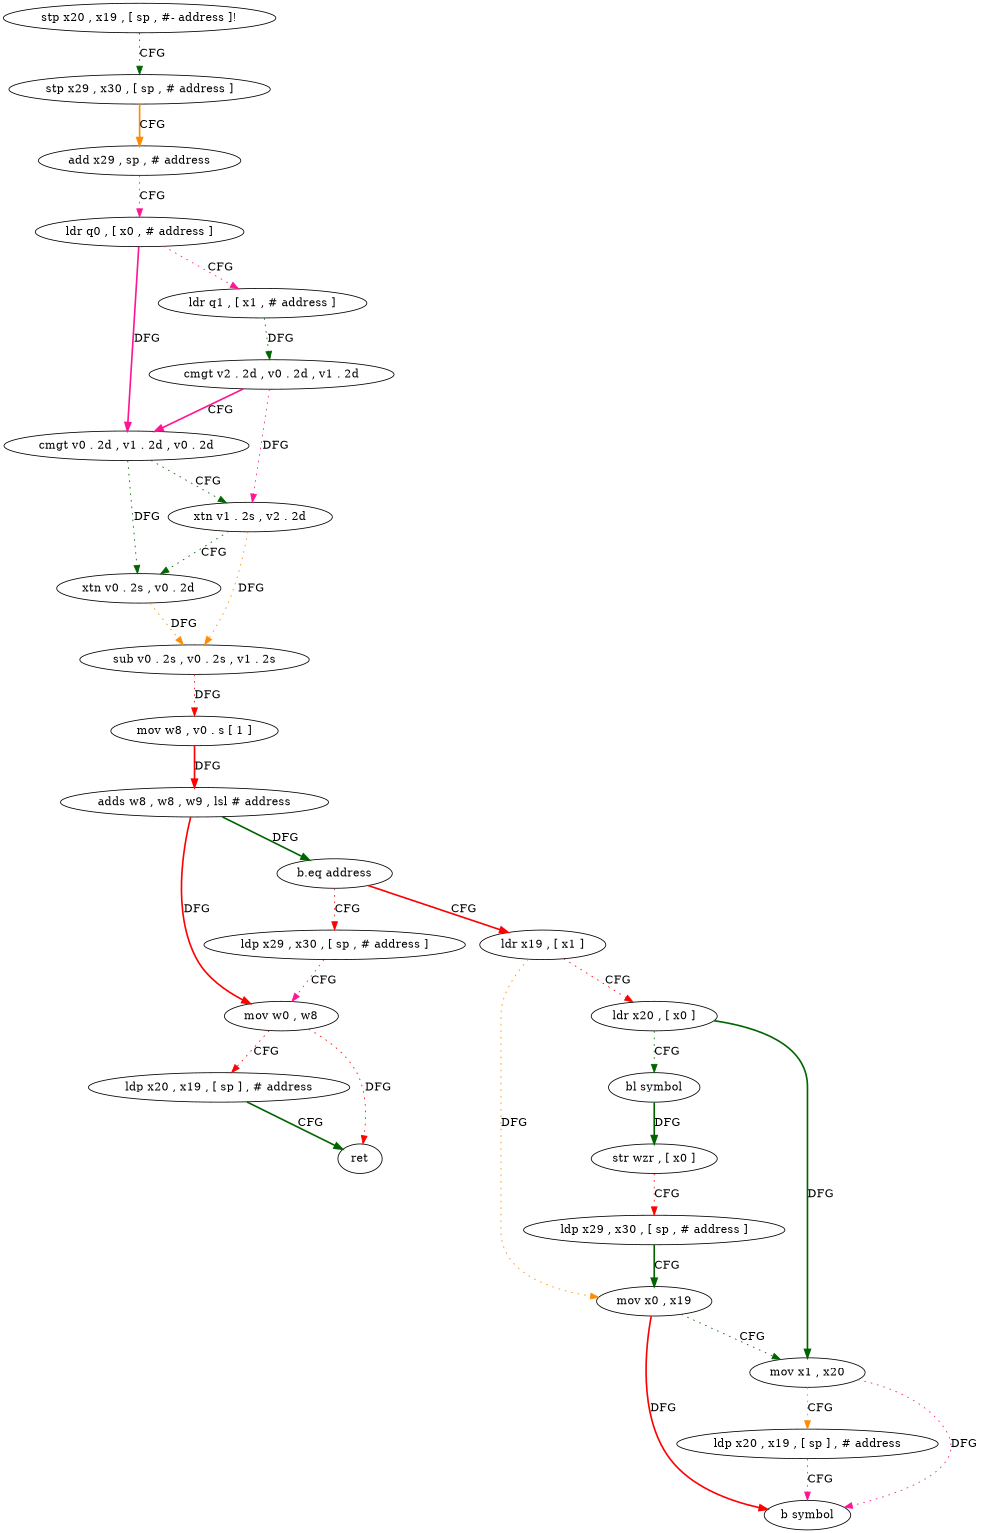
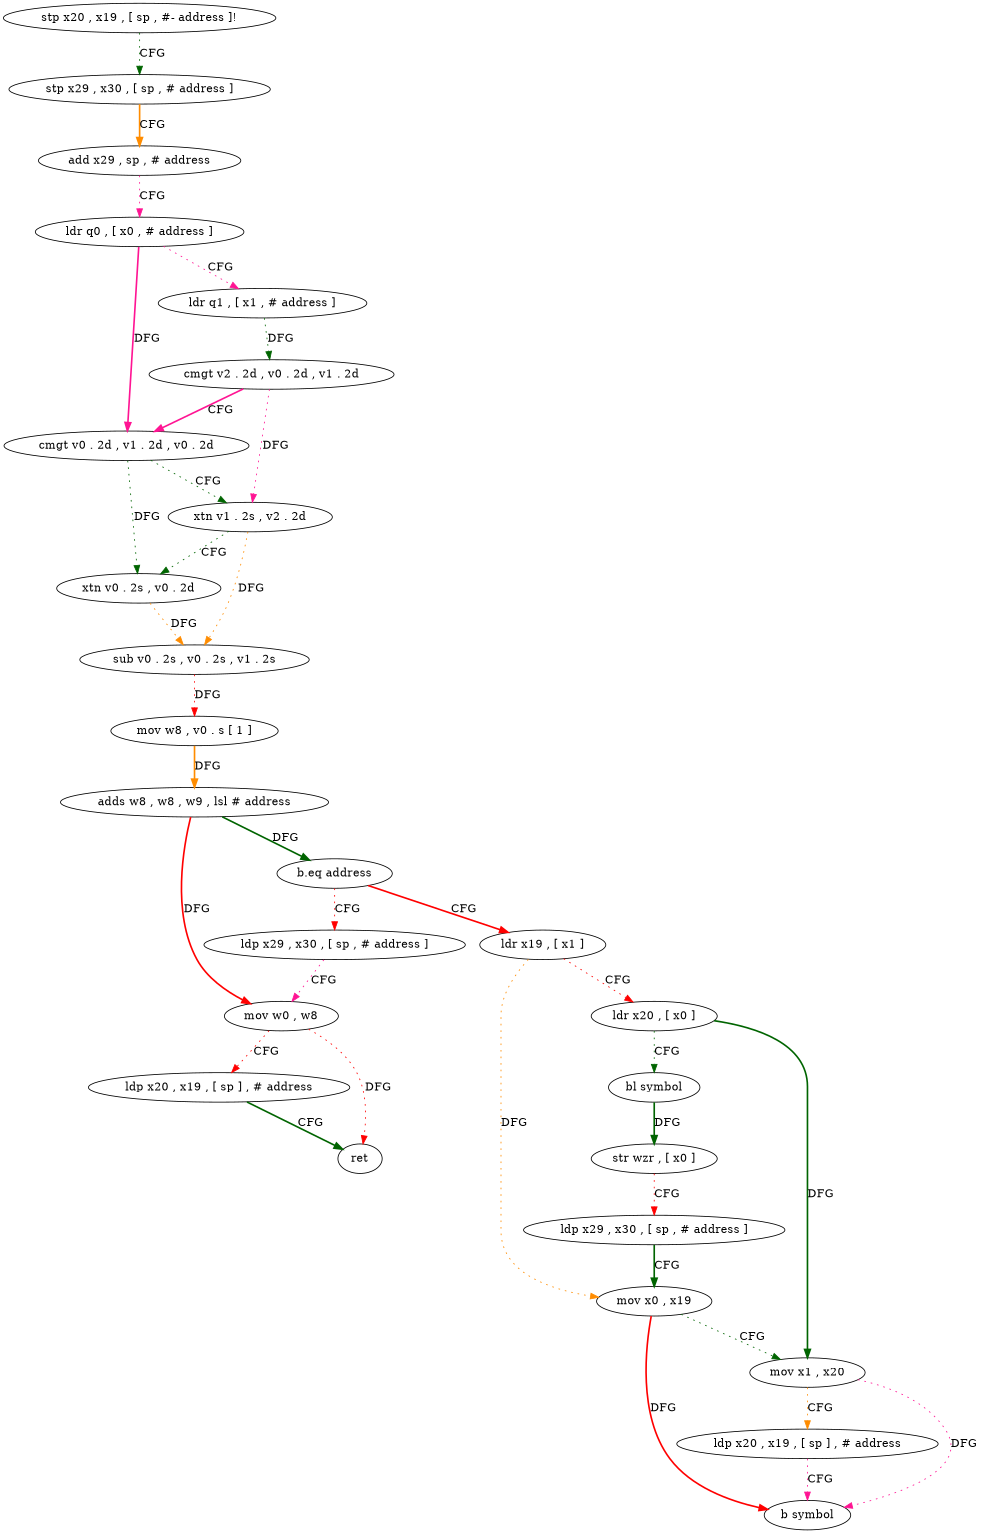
edge "mov w8 , v0 . s [ 1 ]" -> "adds w8 , w8 , w9 , lsl # address": color red -> darkorange
